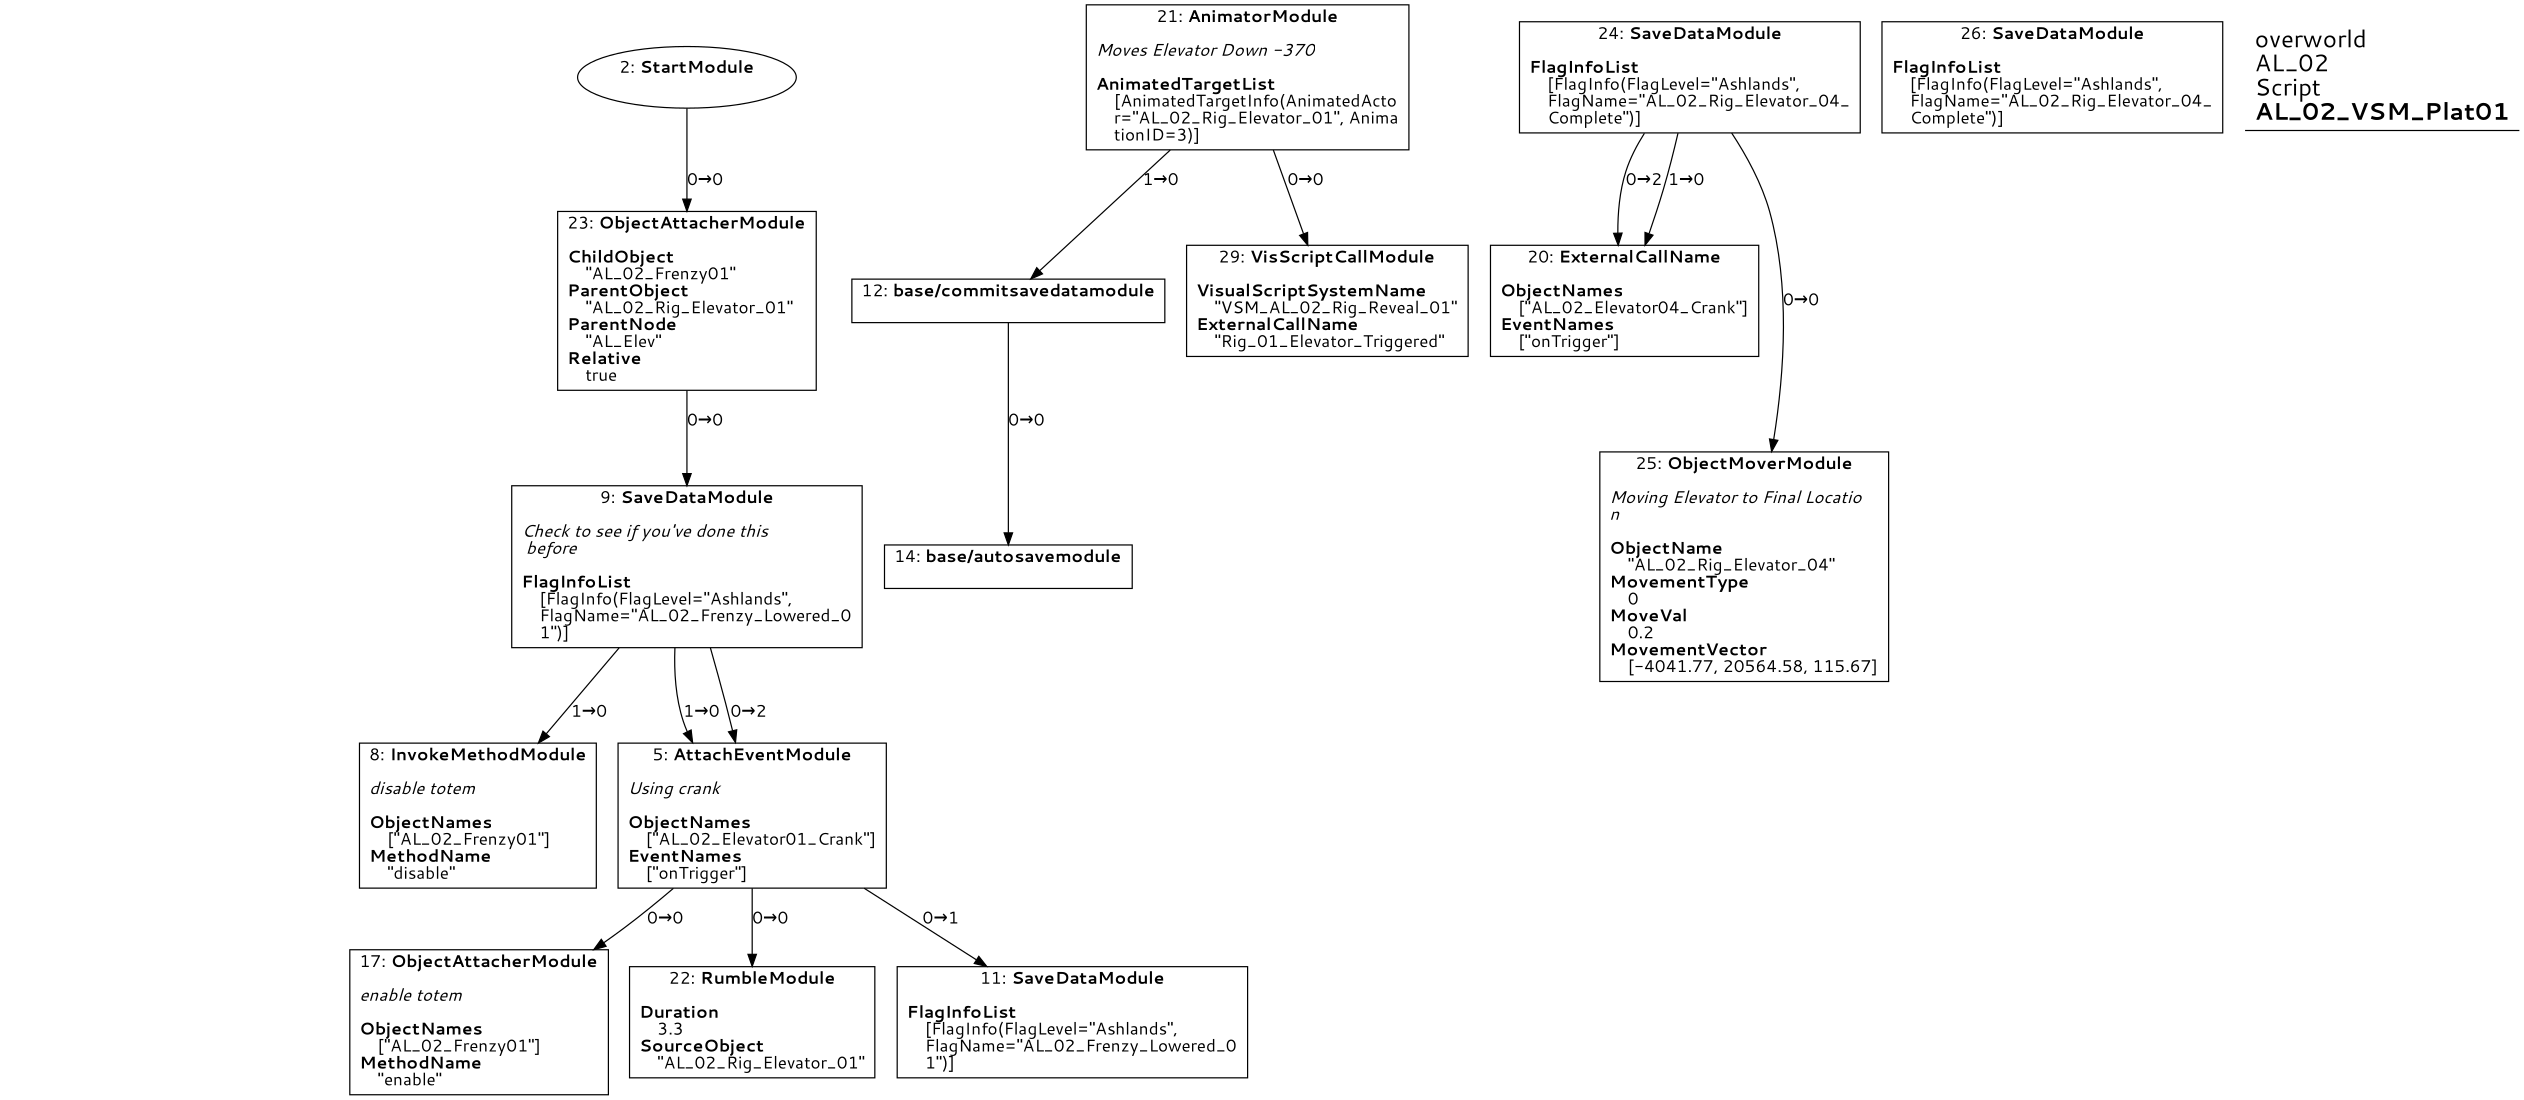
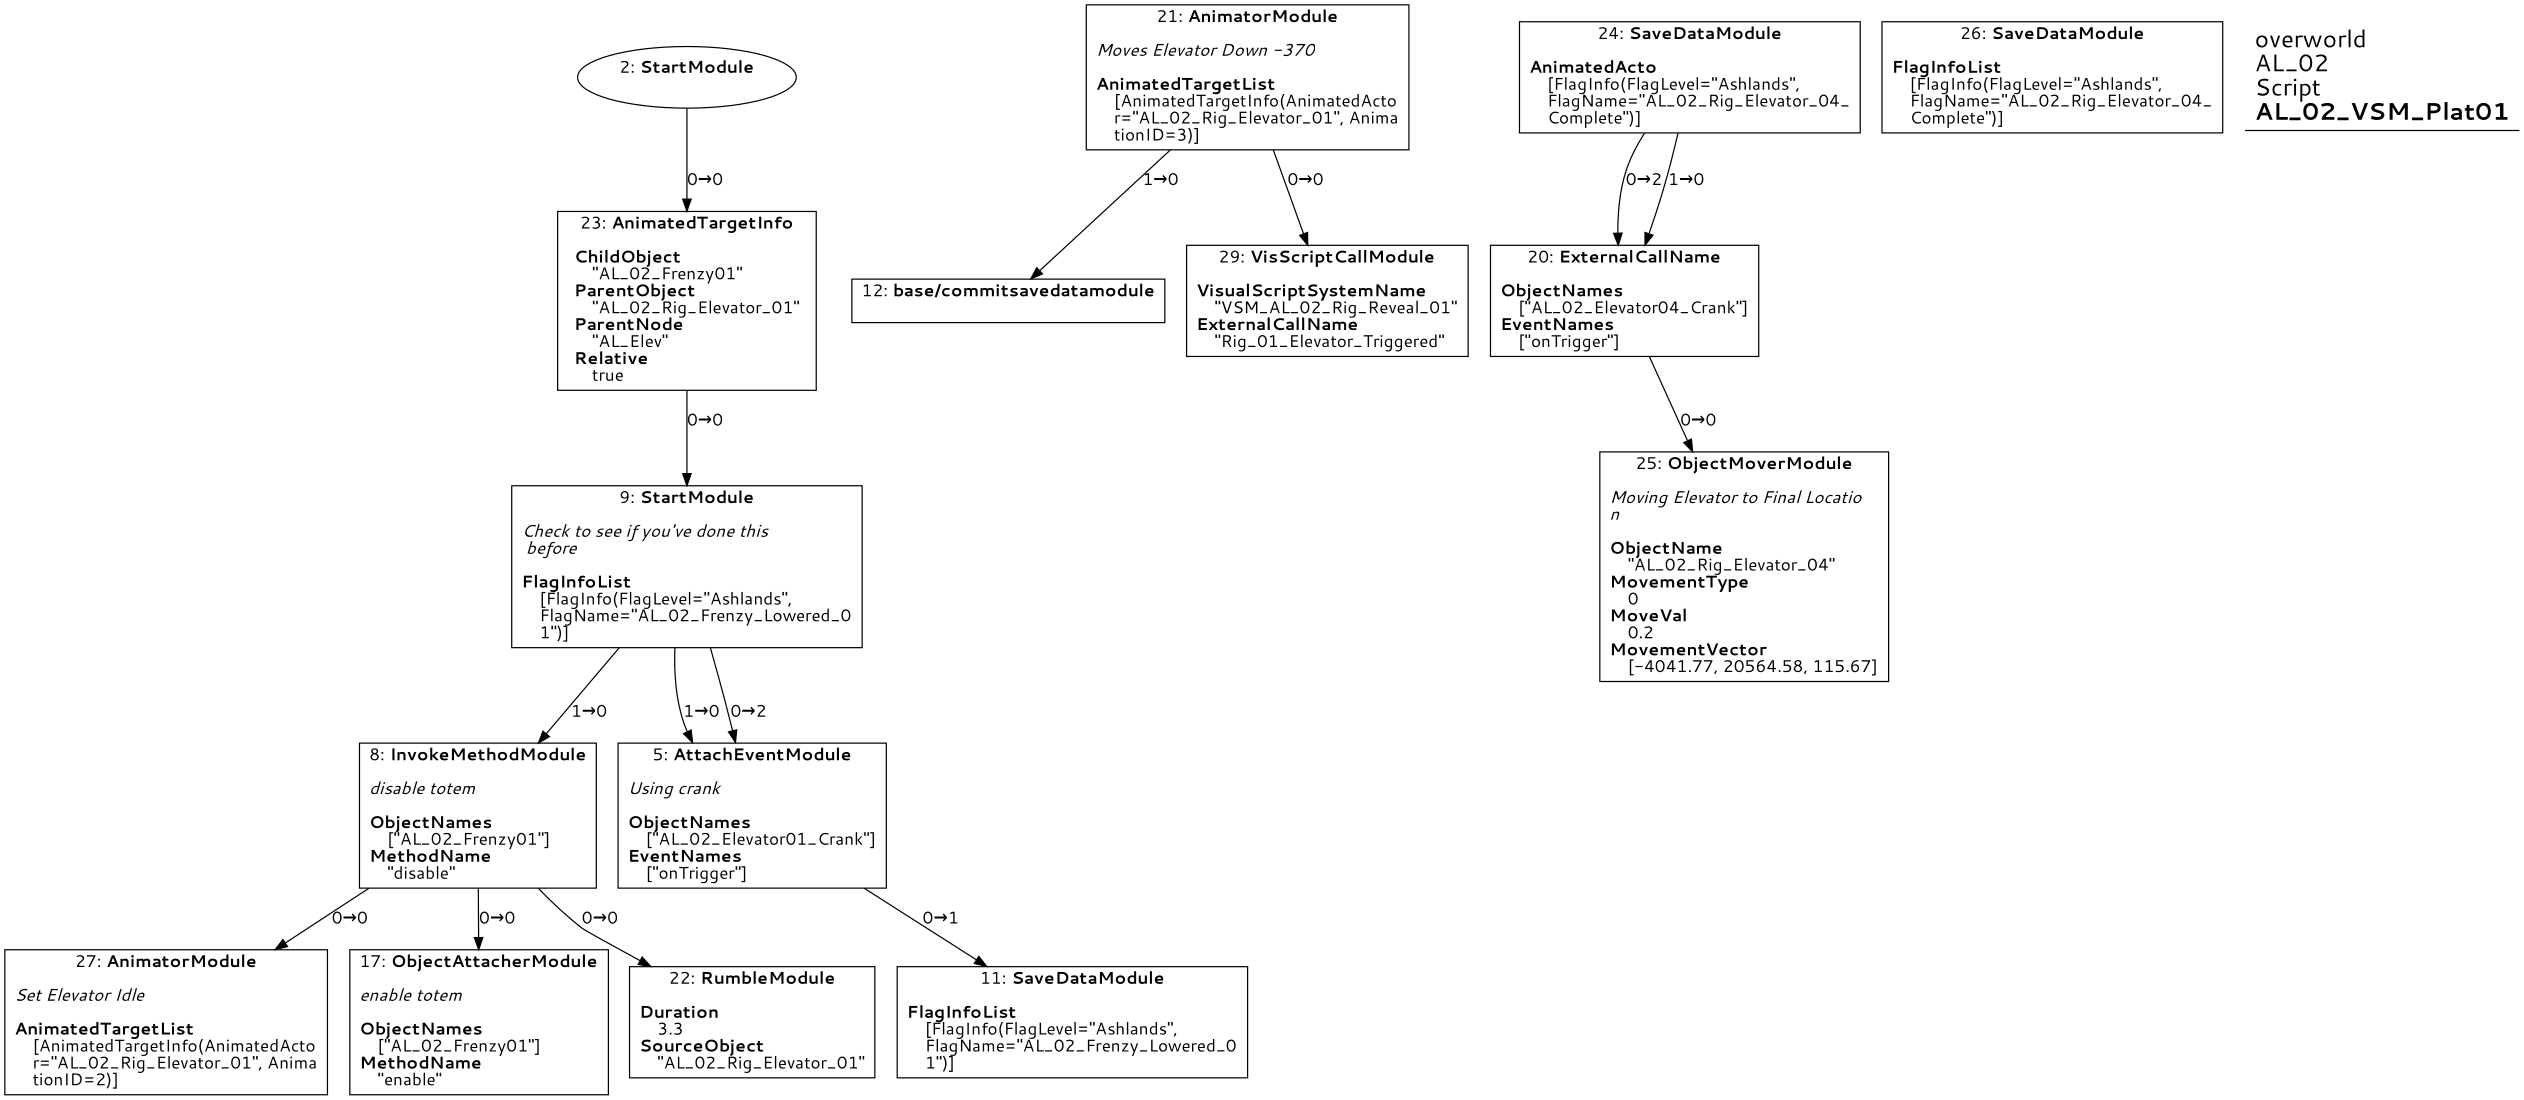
node "24:": text "FlagInfoList" -> "AnimatedActo"
node "23:": text "ObjectAttacherModule" -> "AnimatedTargetInfo"
edge "24:" -> "25:": now "20:" -> "25:"
node "9:": text "SaveDataModule" -> "StartModule"
node "14:": removed
edge "5:" -> "17:": now "8:" -> "17:"
edge "5:" -> "22:": now "8:" -> "22:"
node "27:": added
